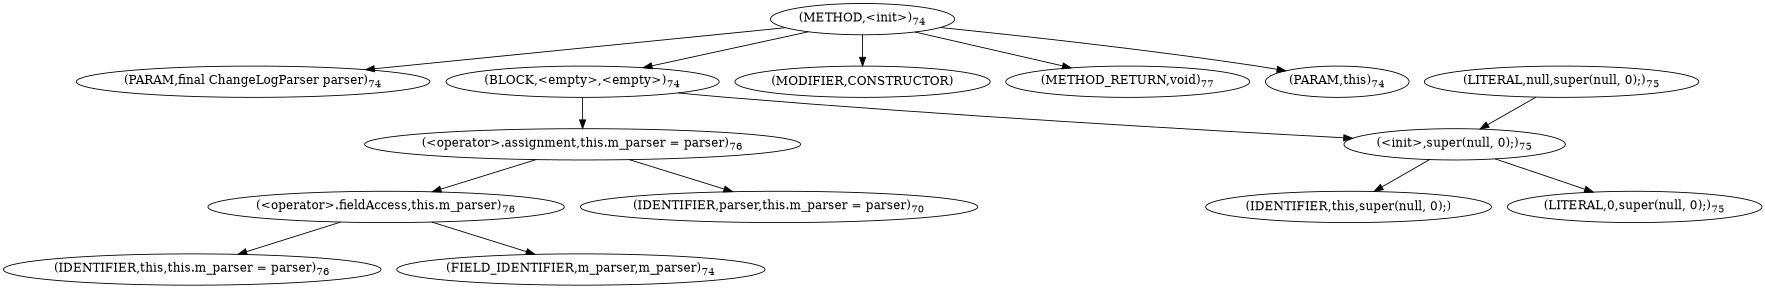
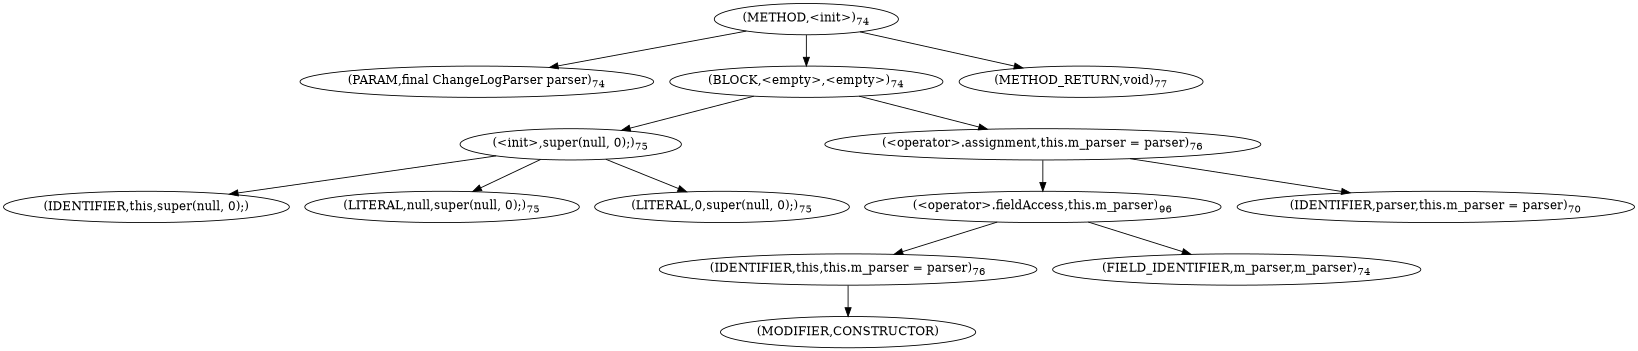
edge "(METHOD,<init>)" -> "(MODIFIER,CONSTRUCTOR)": now "(IDENTIFIER,this,this.m_parser = parser)" -> "(MODIFIER,CONSTRUCTOR)"
node "(PARAM,this)": removed
edge "(LITERAL,null,super(null, 0);)" -> "(<init>,super(null, 0);)": reversed
node "(<operator>.fieldAccess,this.m_parser)": text "76" -> "96"
